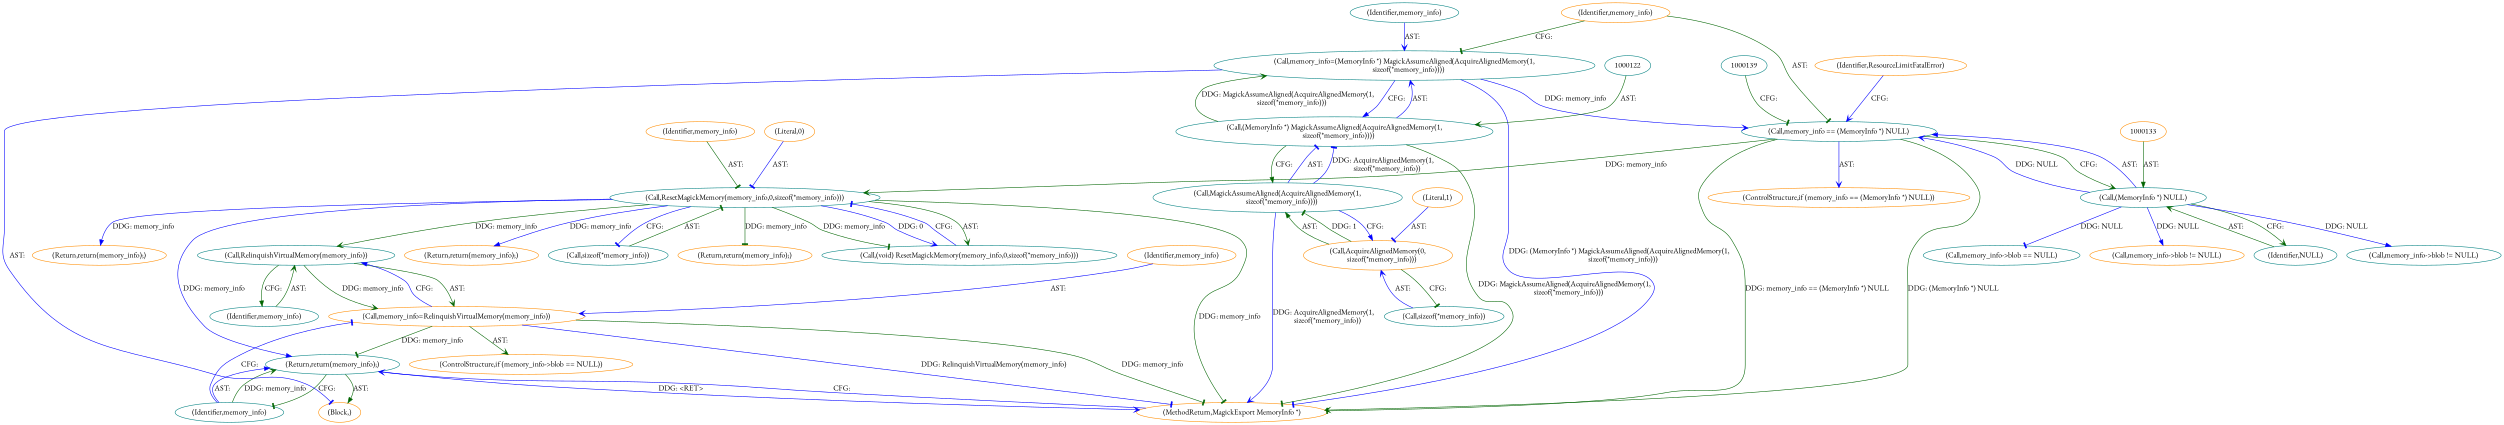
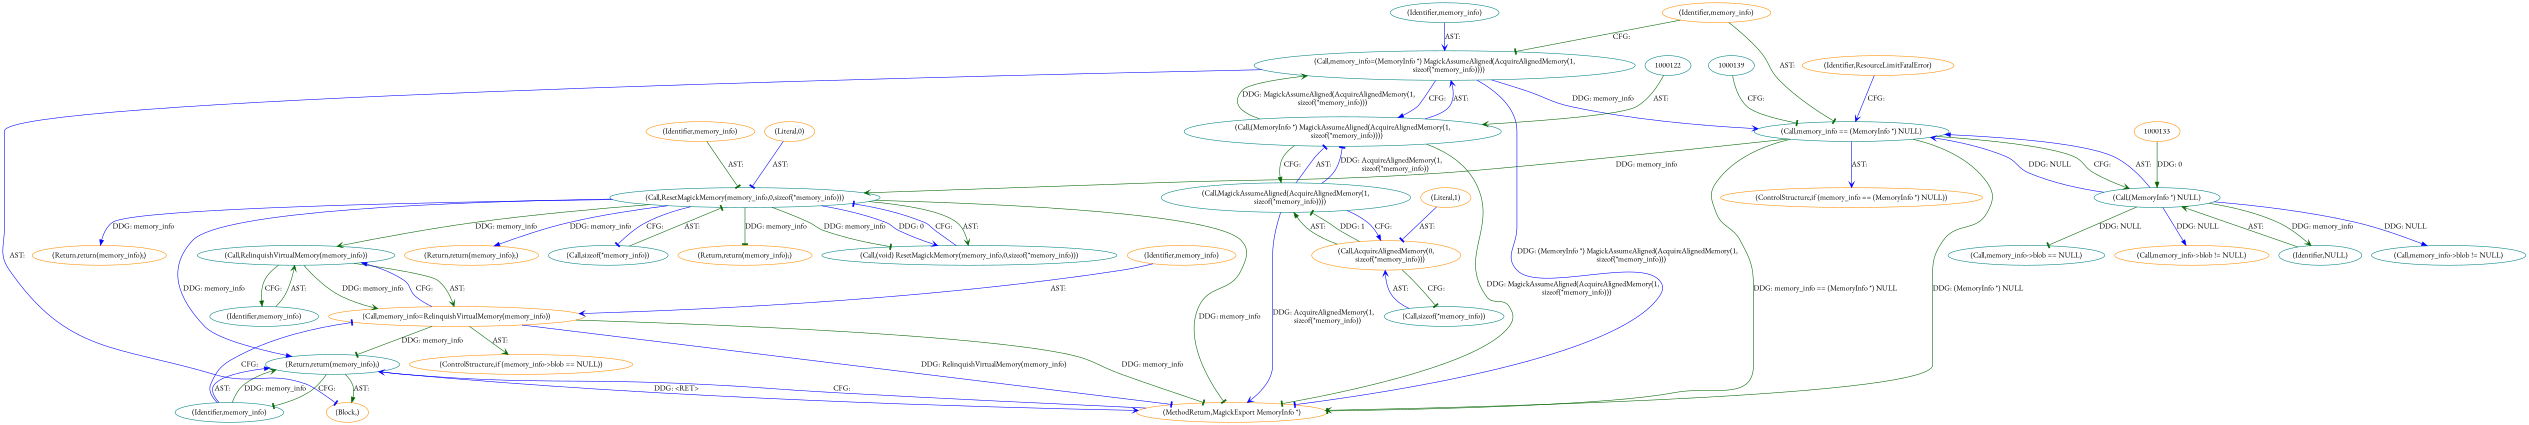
edge "1000133" -> "(Call,(MemoryInfo *) NULL)": label "AST: " -> "DDG: 0"
edge "(Call,(MemoryInfo *) NULL)" -> "(Call,memory_info->blob == NULL)": color blue -> darkgreen
edge "(Call,(MemoryInfo *) NULL)" -> "(Identifier,NULL)": label "CFG: " -> "DDG: memory_info"
